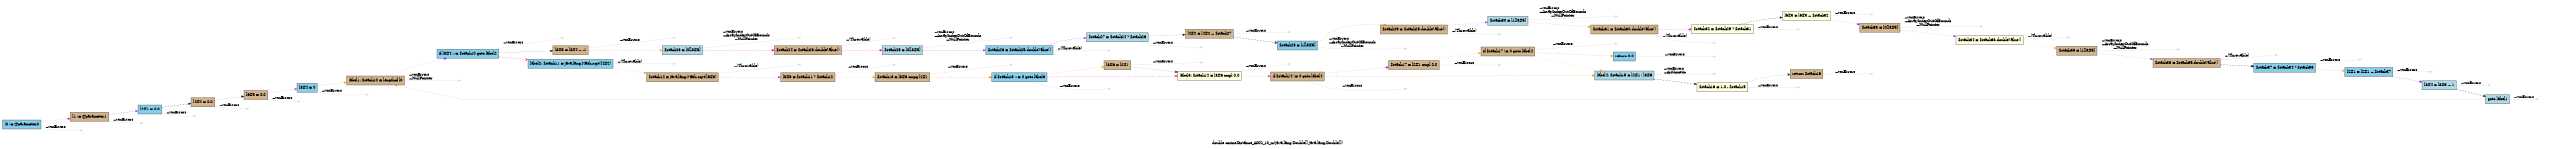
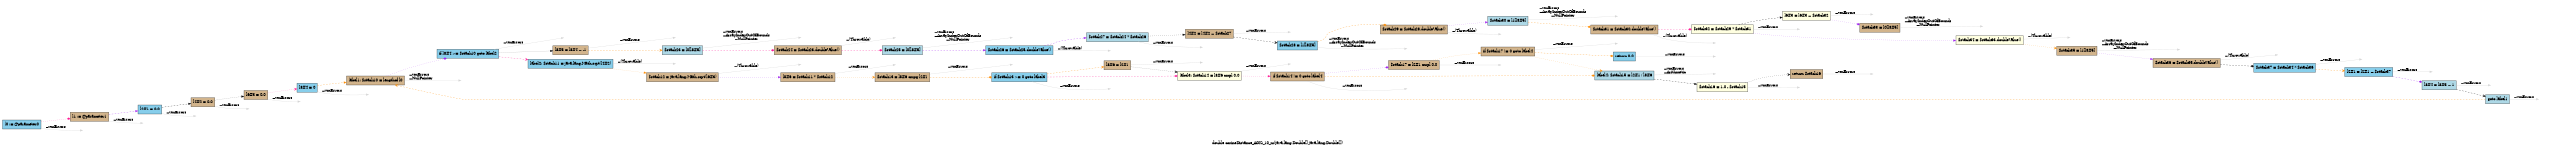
edge "$stack33 = l0[l8#5]" -> "$stack34 = $stack33.doubleValue()": now "$stack32 = $stack29 * $stack31" -> "$stack34 = $stack33.doubleValue()"
